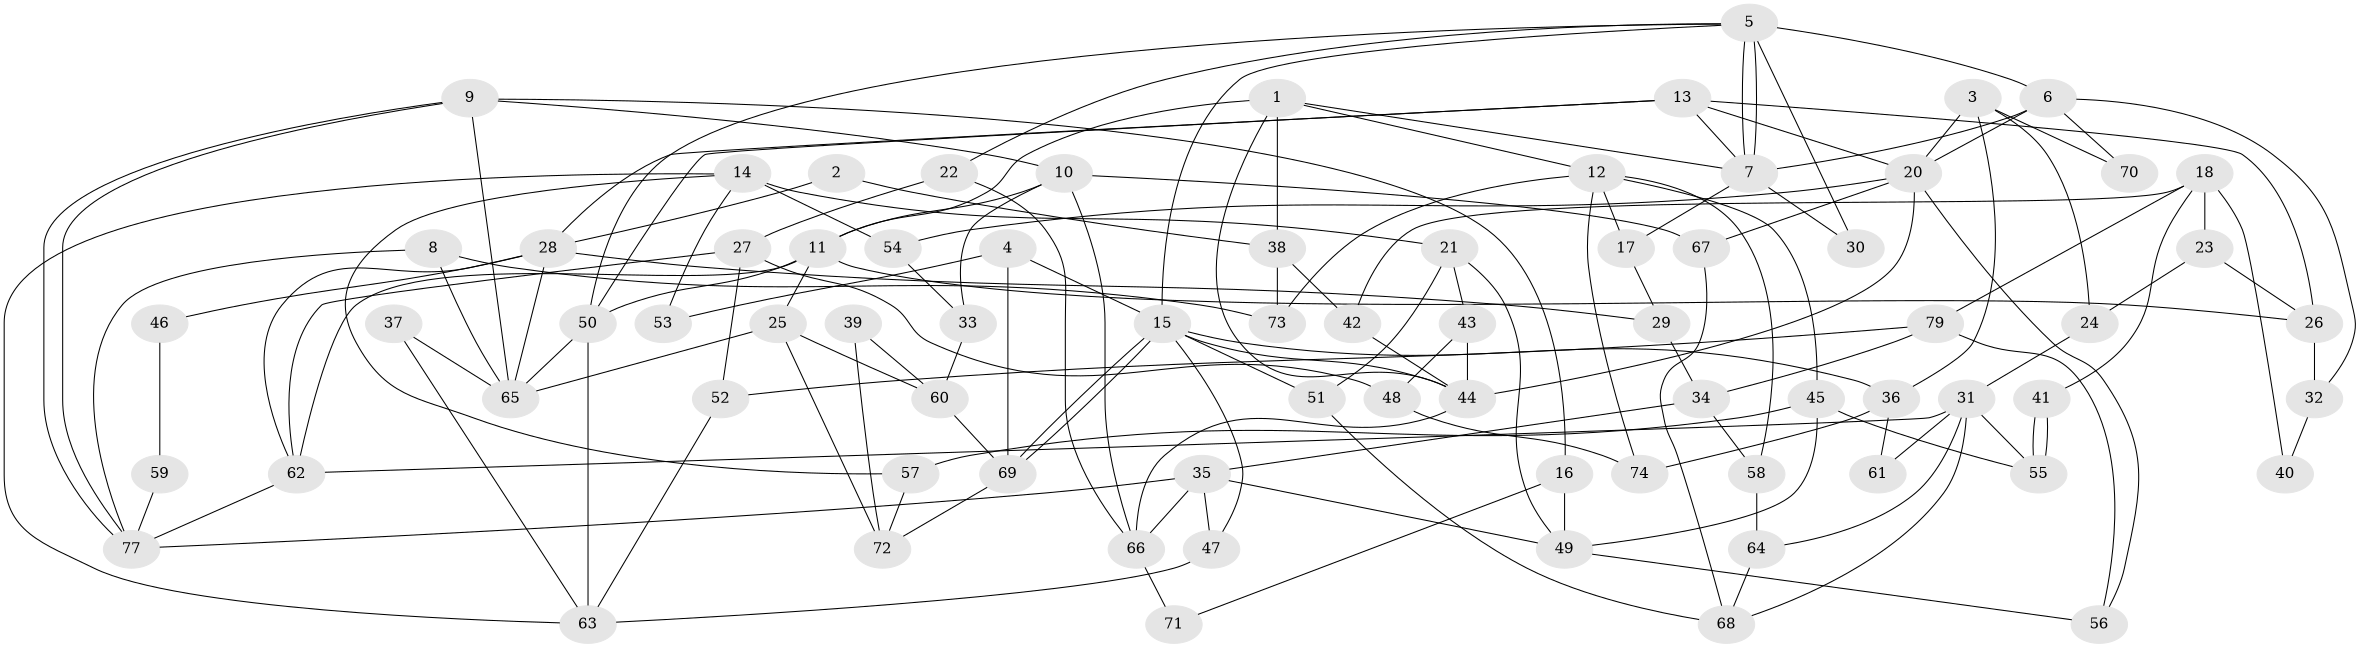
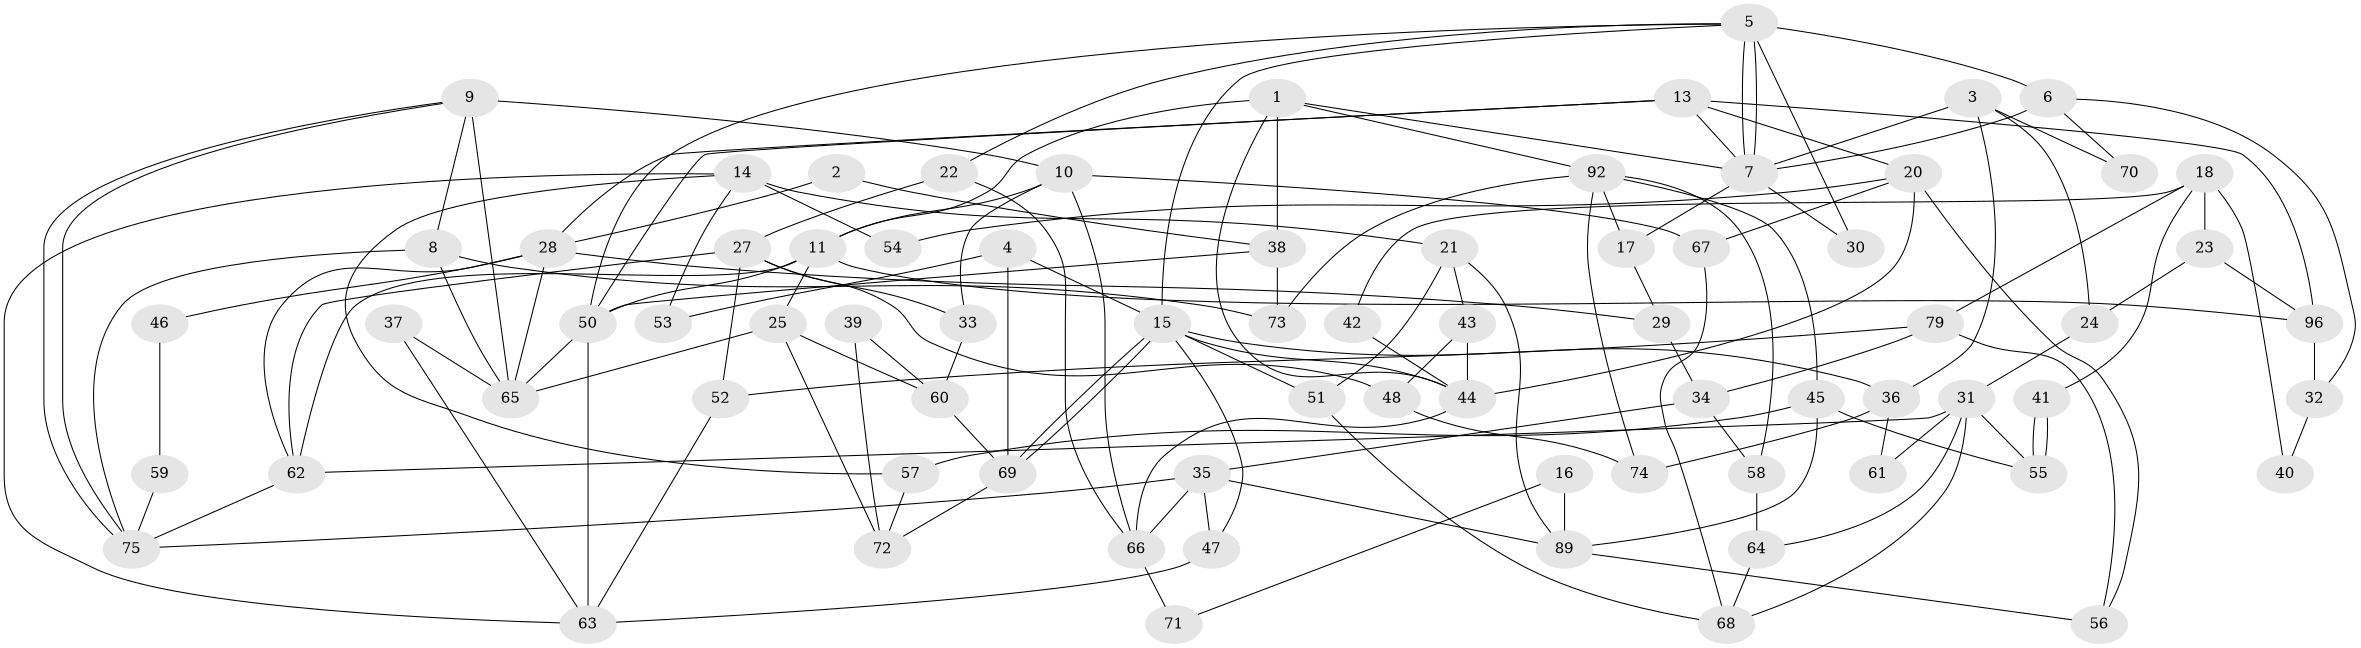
edge "3" -- "20": now "3" -- "7"
edge "9" -- "16": now "9" -- "8"
edge "6" -- "20": removed
node "12": label "12" -> "92"
edge "38" -- "42": now "38" -- "50"
edge "54" -- "33": now "27" -- "33"
node "26": label "26" -> "96"
node "77": label "77" -> "75"
node "49": label "49" -> "89"
